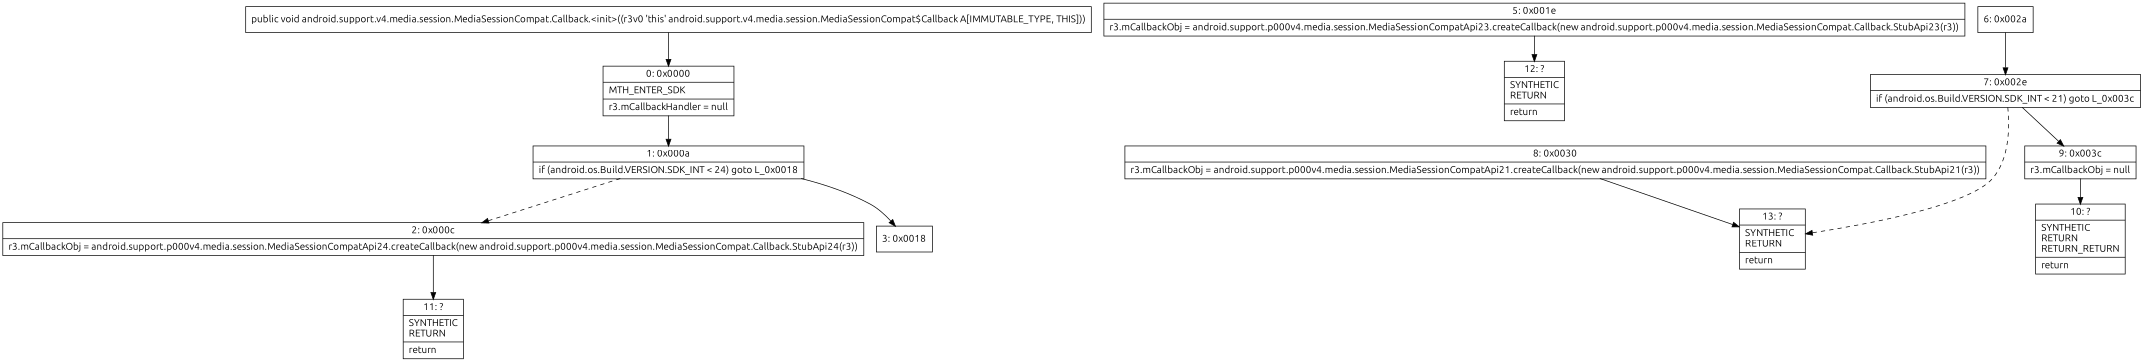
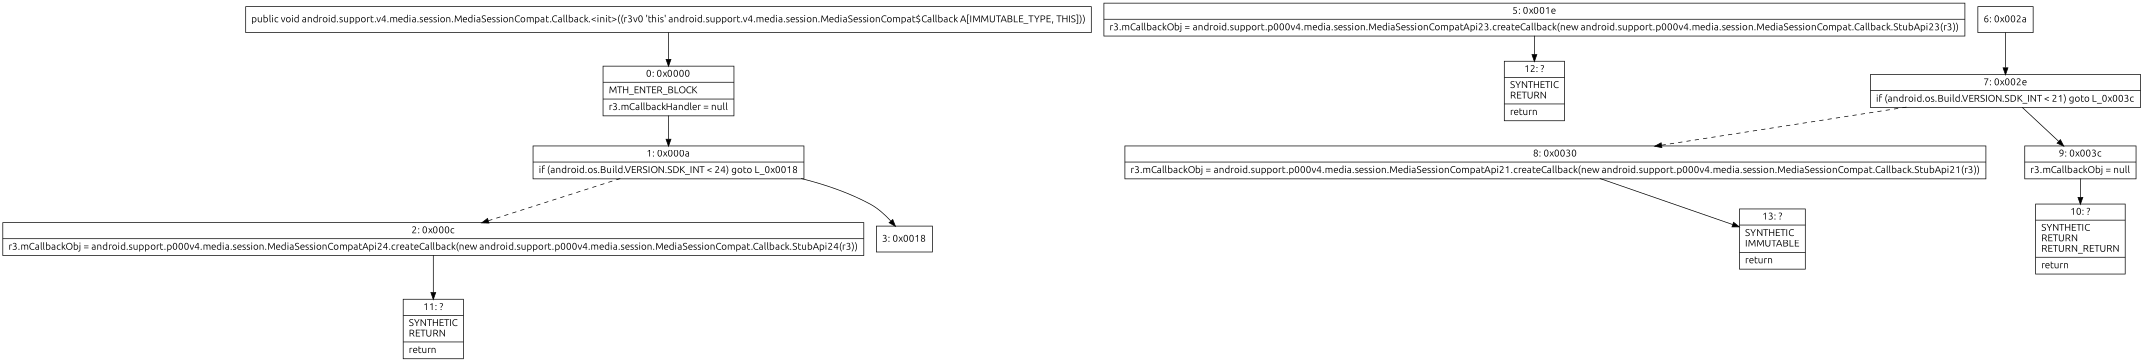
node "0: 0x0000": text "MTH_ENTER_SDK" -> "MTH_ENTER_BLOCK"
edge "7: 0x002e" -> "13: ?": now "7: 0x002e" -> "8: 0x0030"
node "13: ?": text "RETURN" -> "IMMUTABLE"
